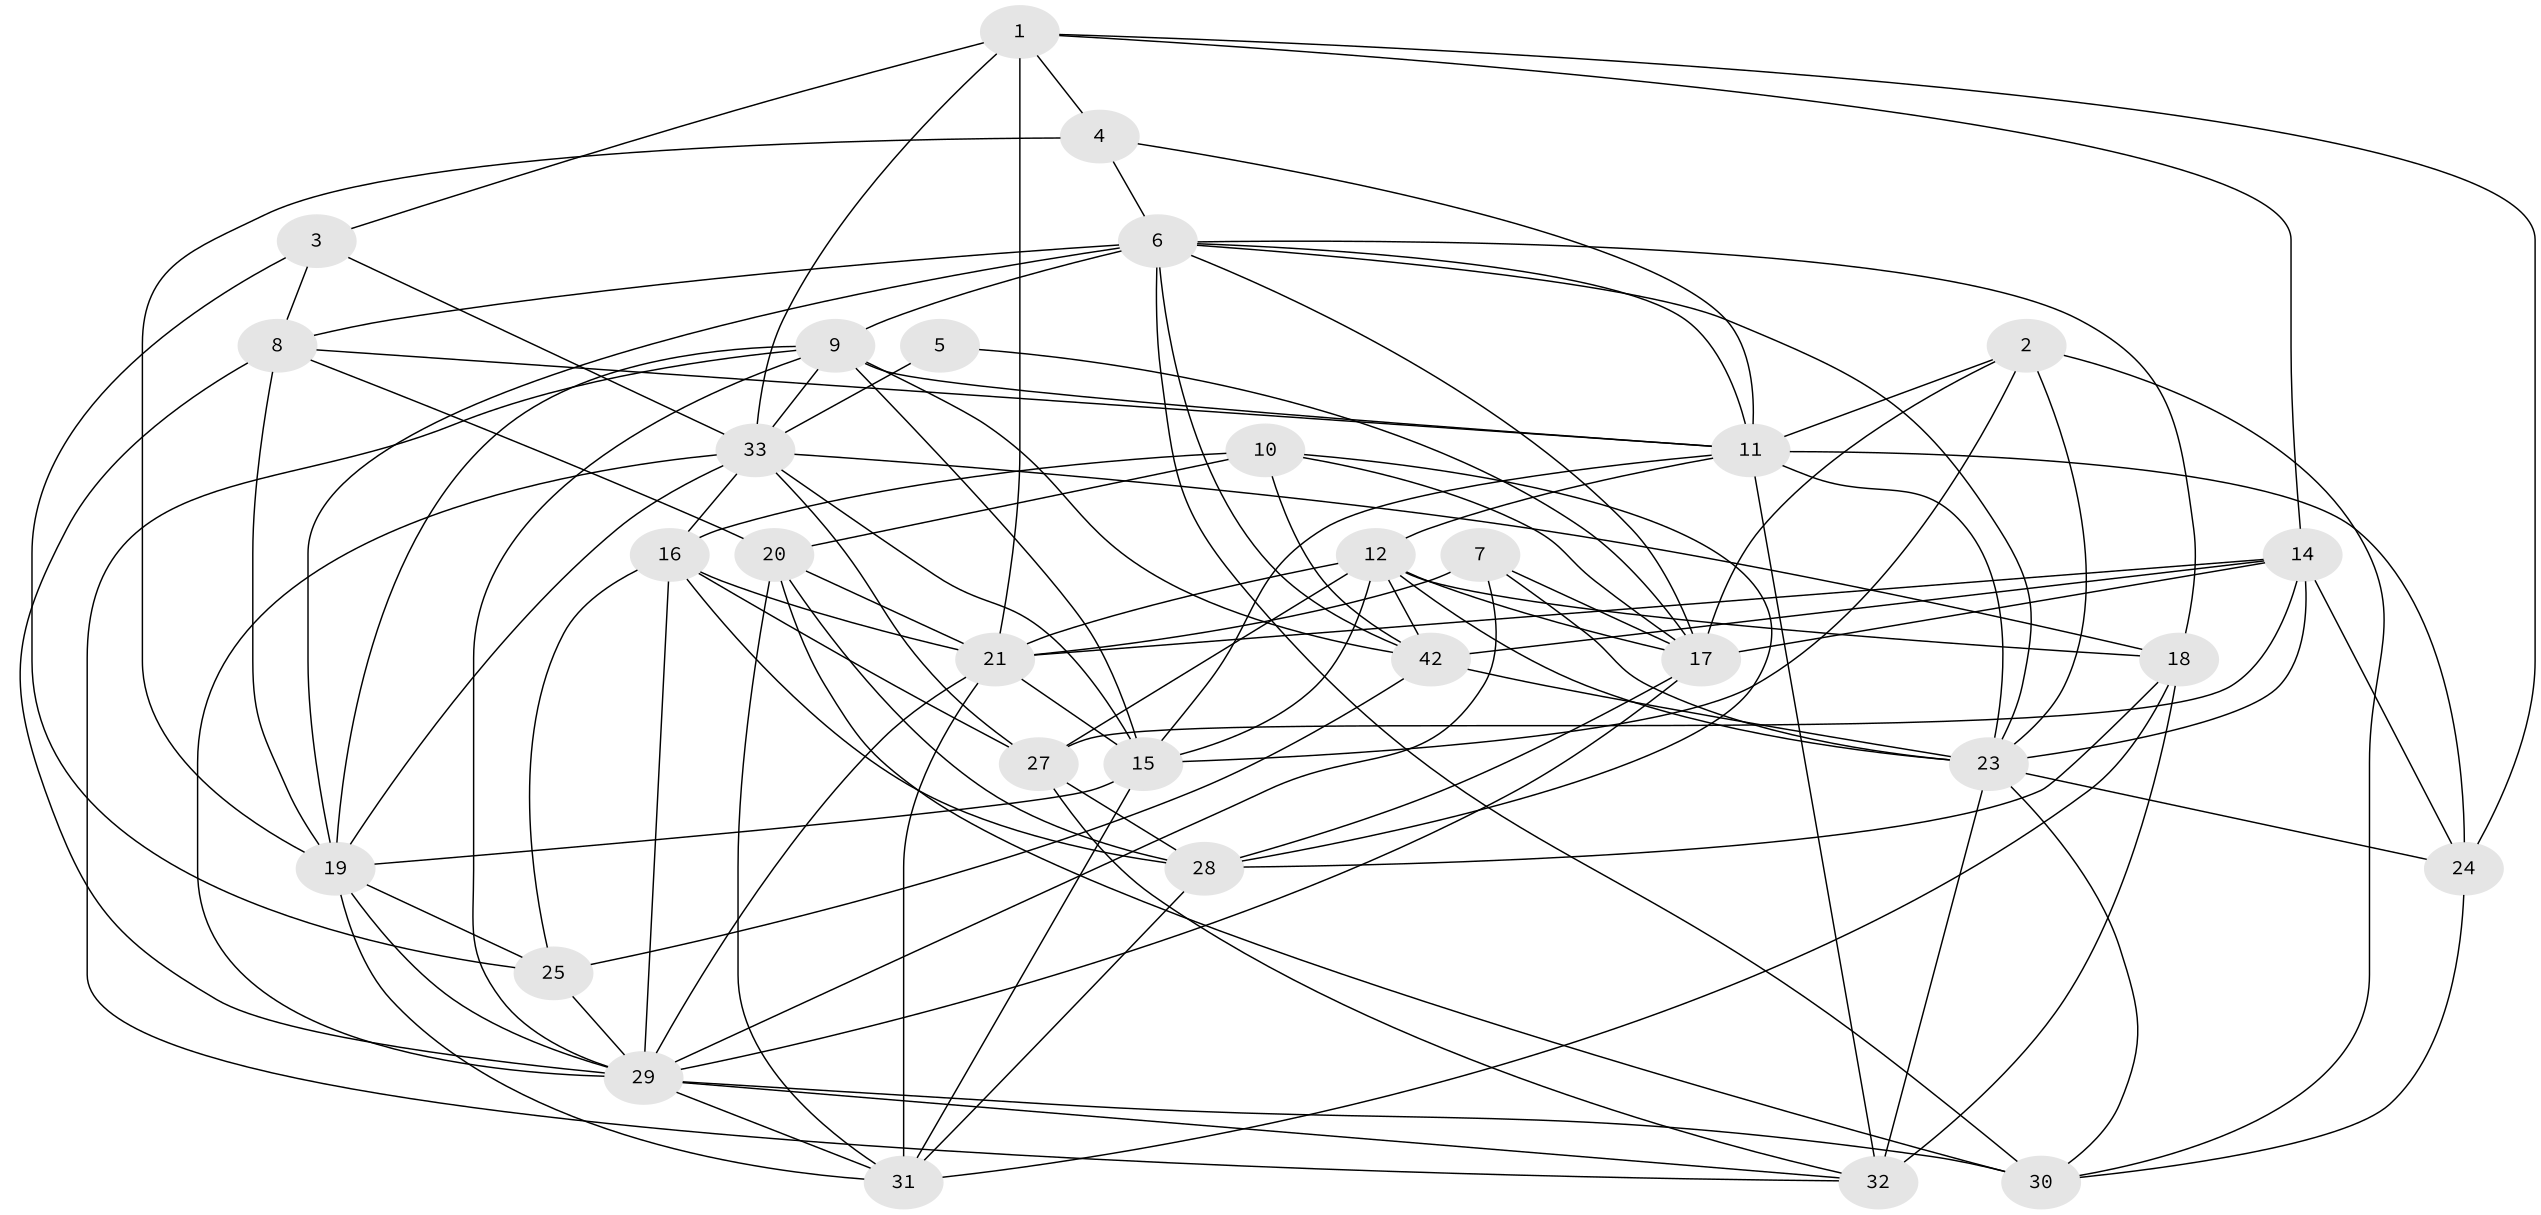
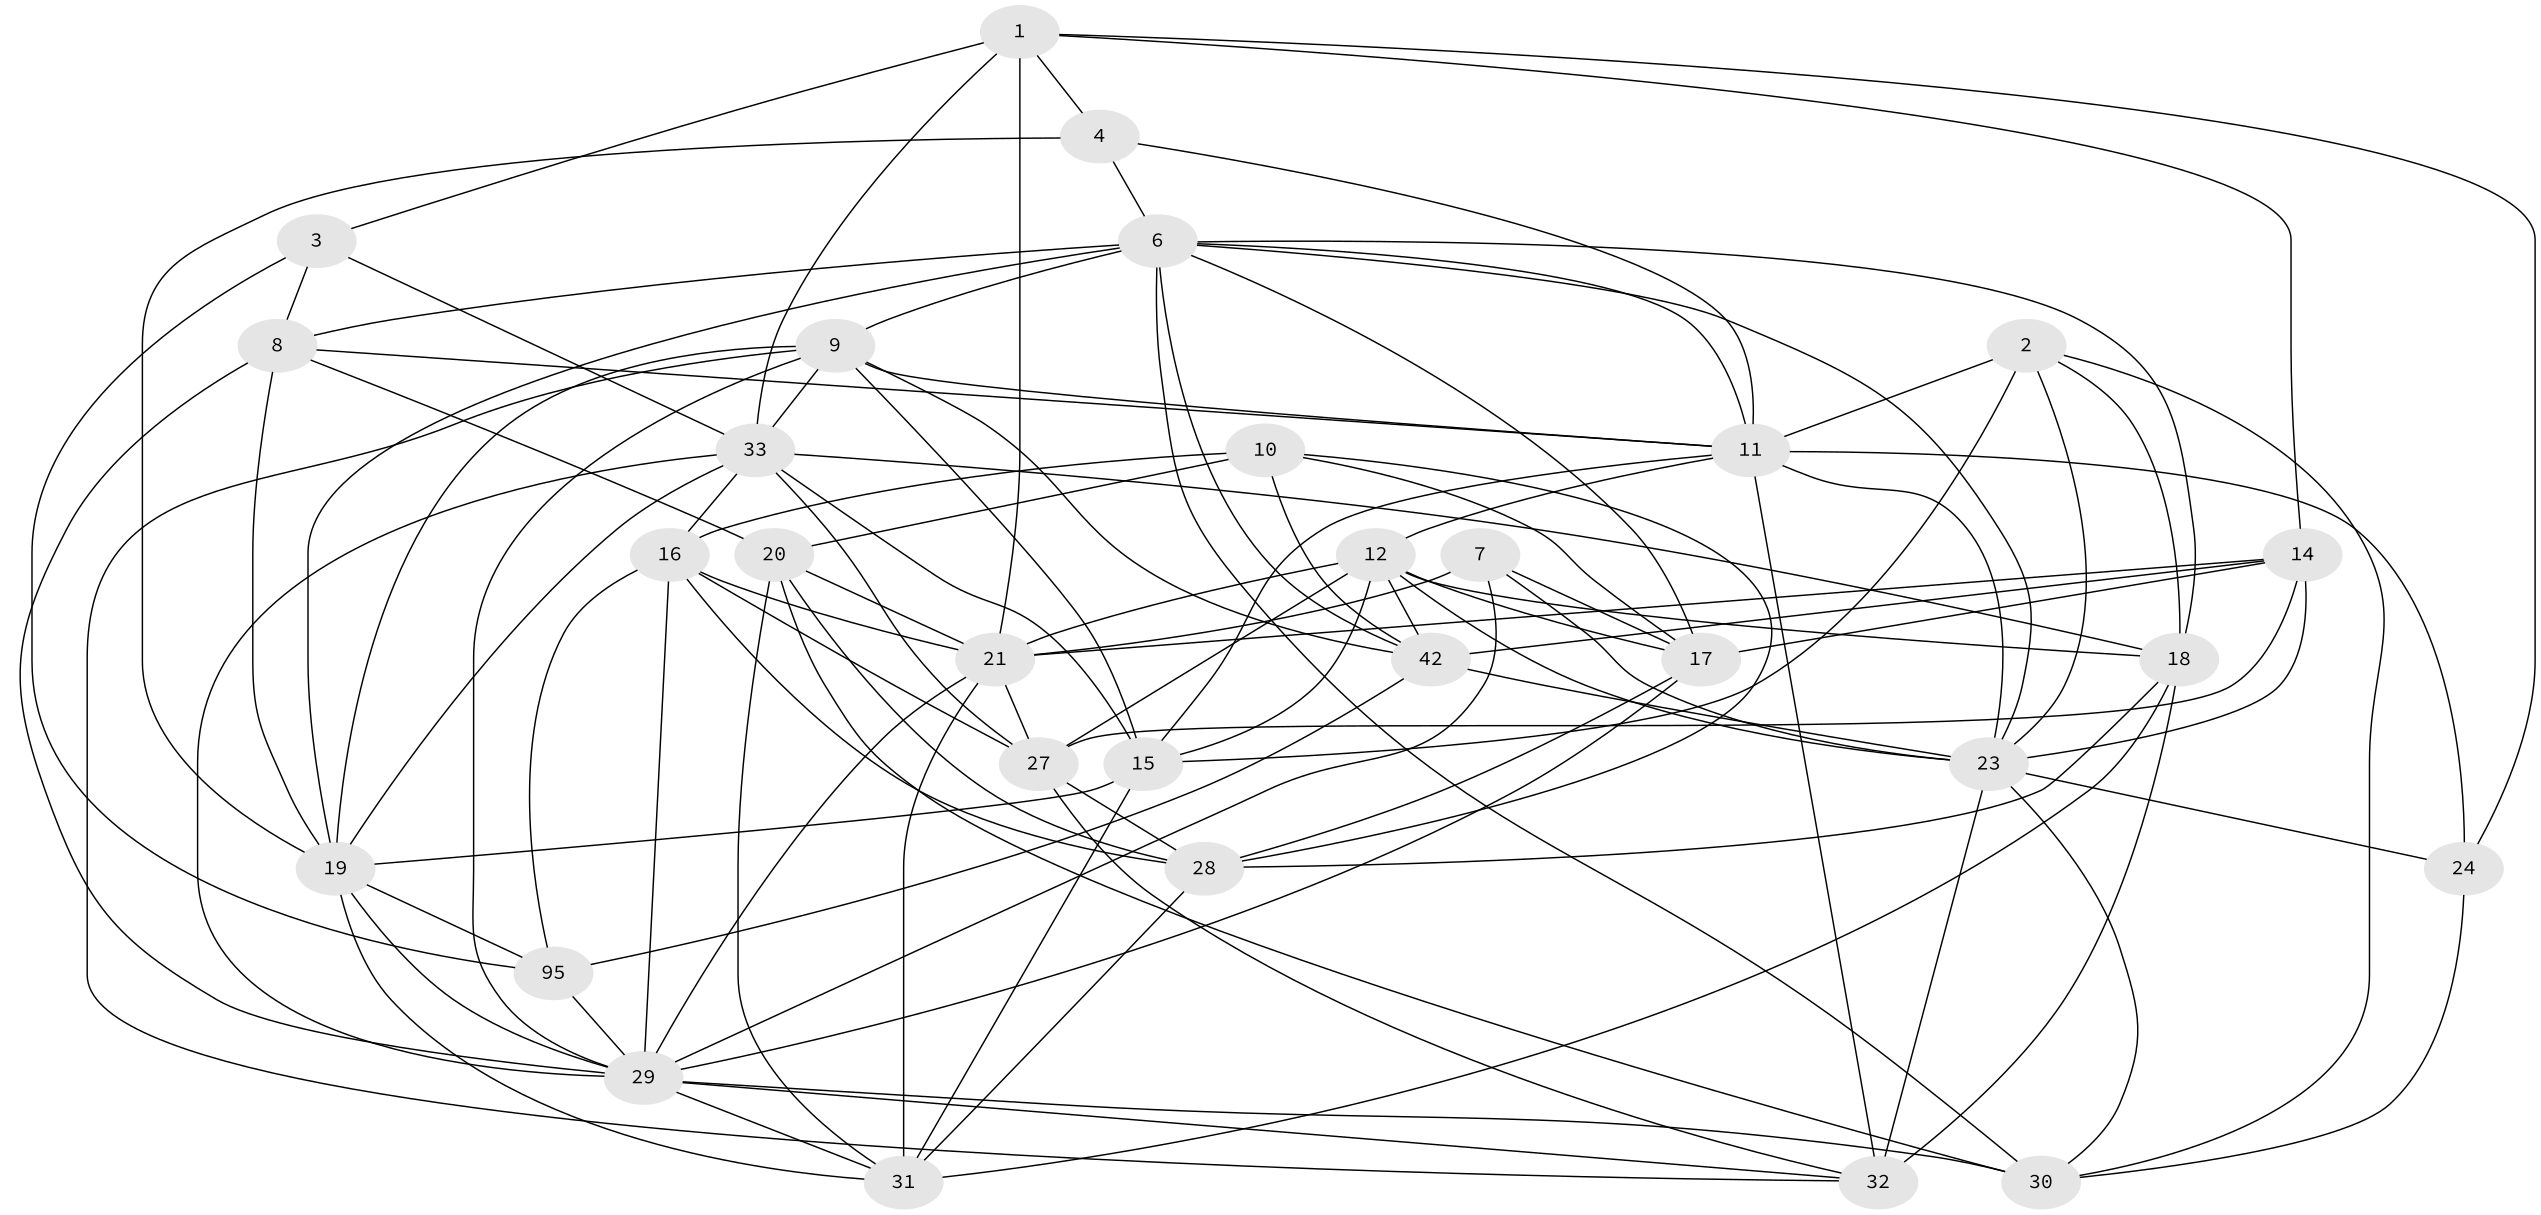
node "5": removed
edge "2" -- "17": now "2" -- "18"
edge "21" -- "15": now "21" -- "27"
edge "14" -- "24": removed
node "25": label "25" -> "95"
